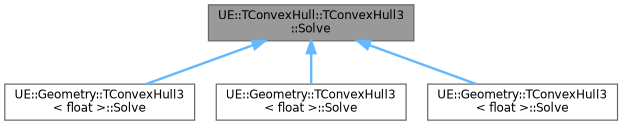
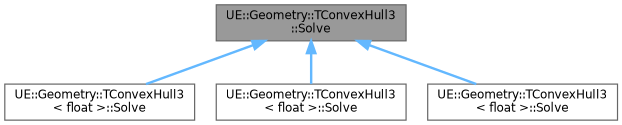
node "UE::TConvexHull::TConvexHull3 ::Solve": label "UE::TConvexHull::TConvexHull3 ::Solve" -> "UE::Geometry::TConvexHull3 ::Solve"
